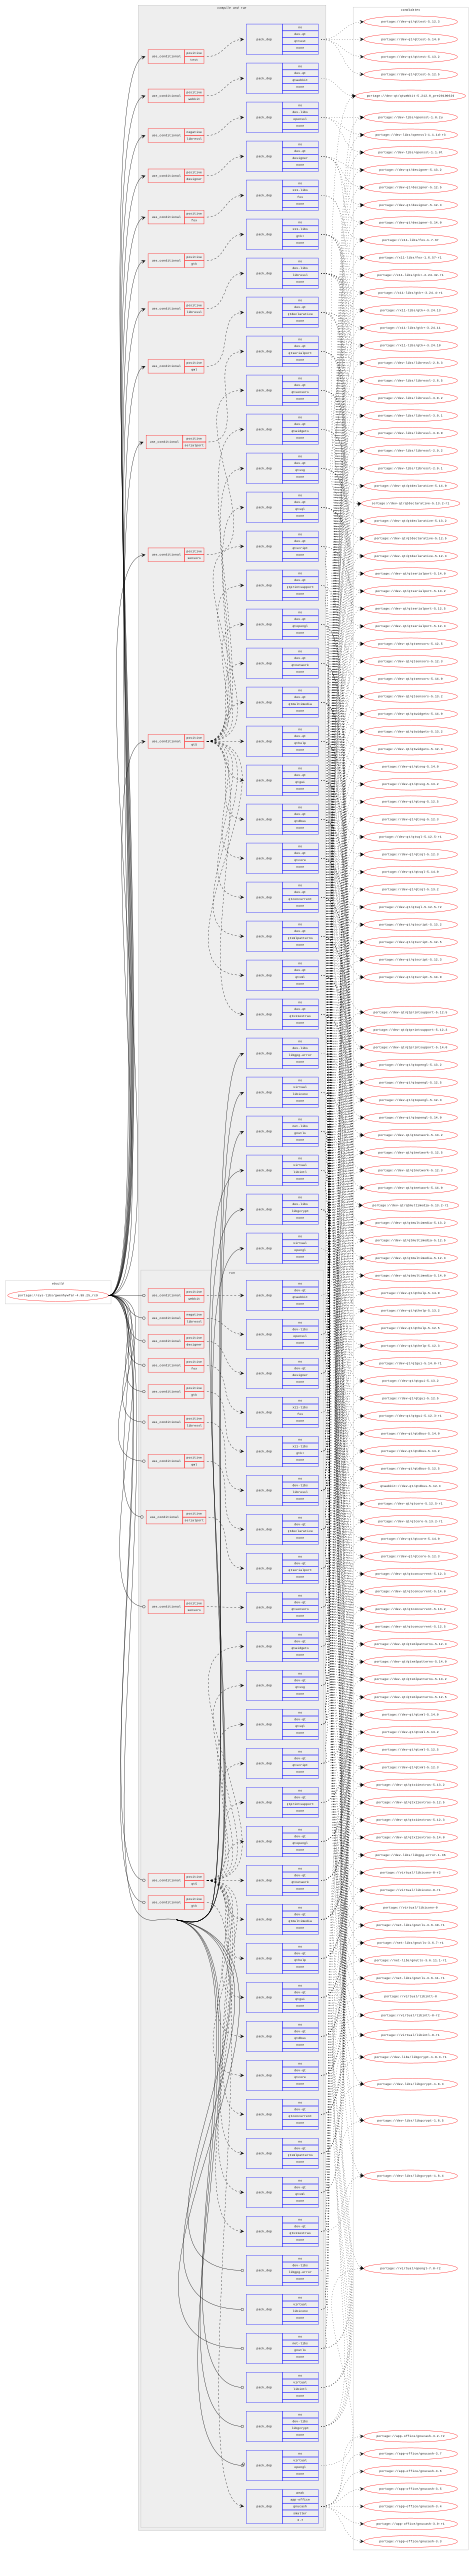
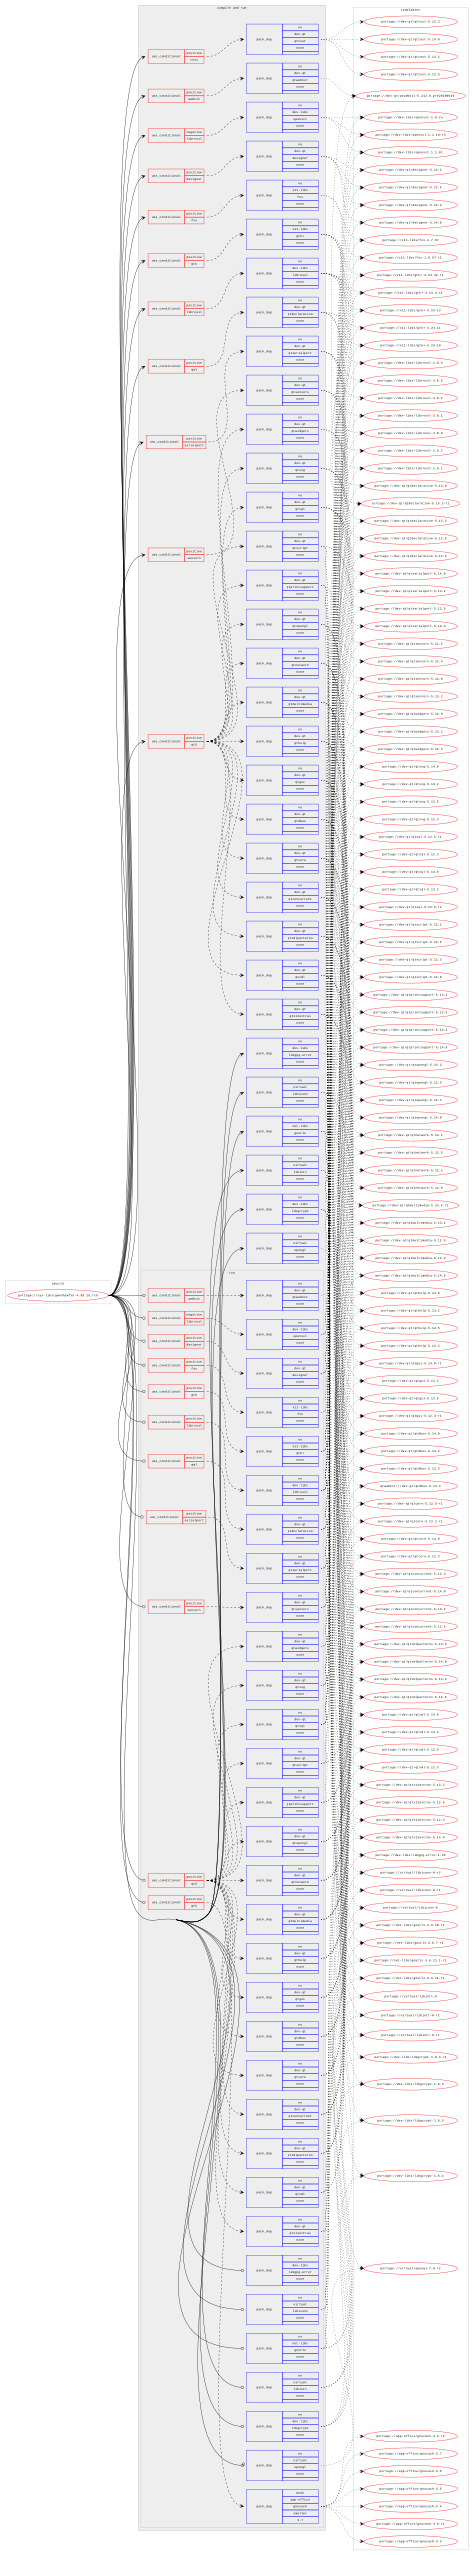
node "portage://dev-qt/qtprintsupport-5.13.2": added
